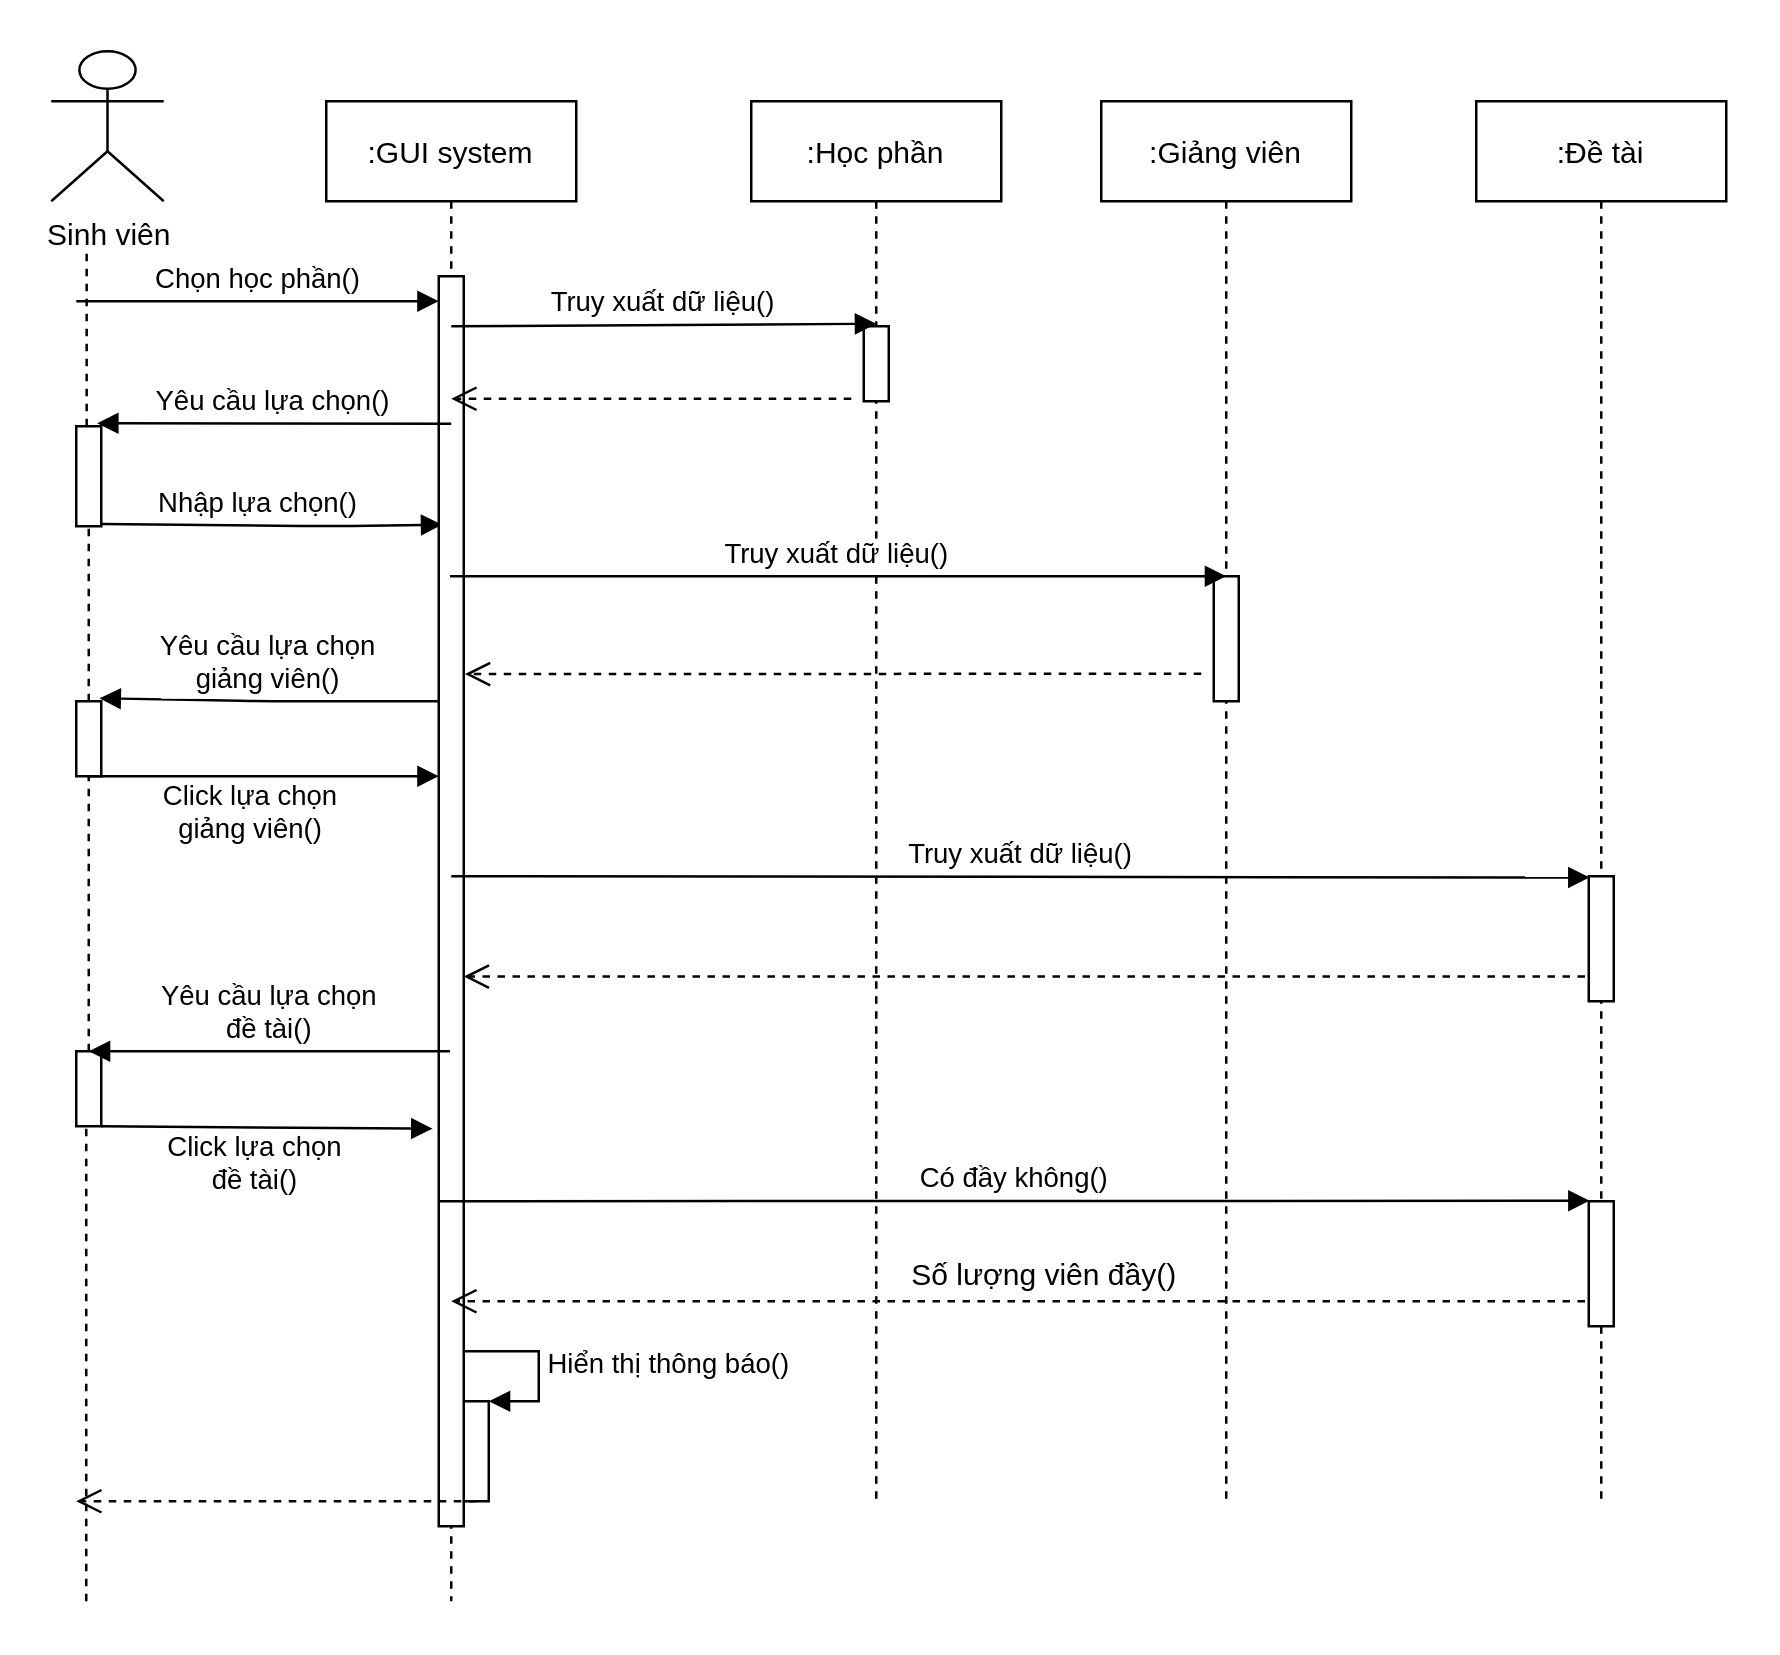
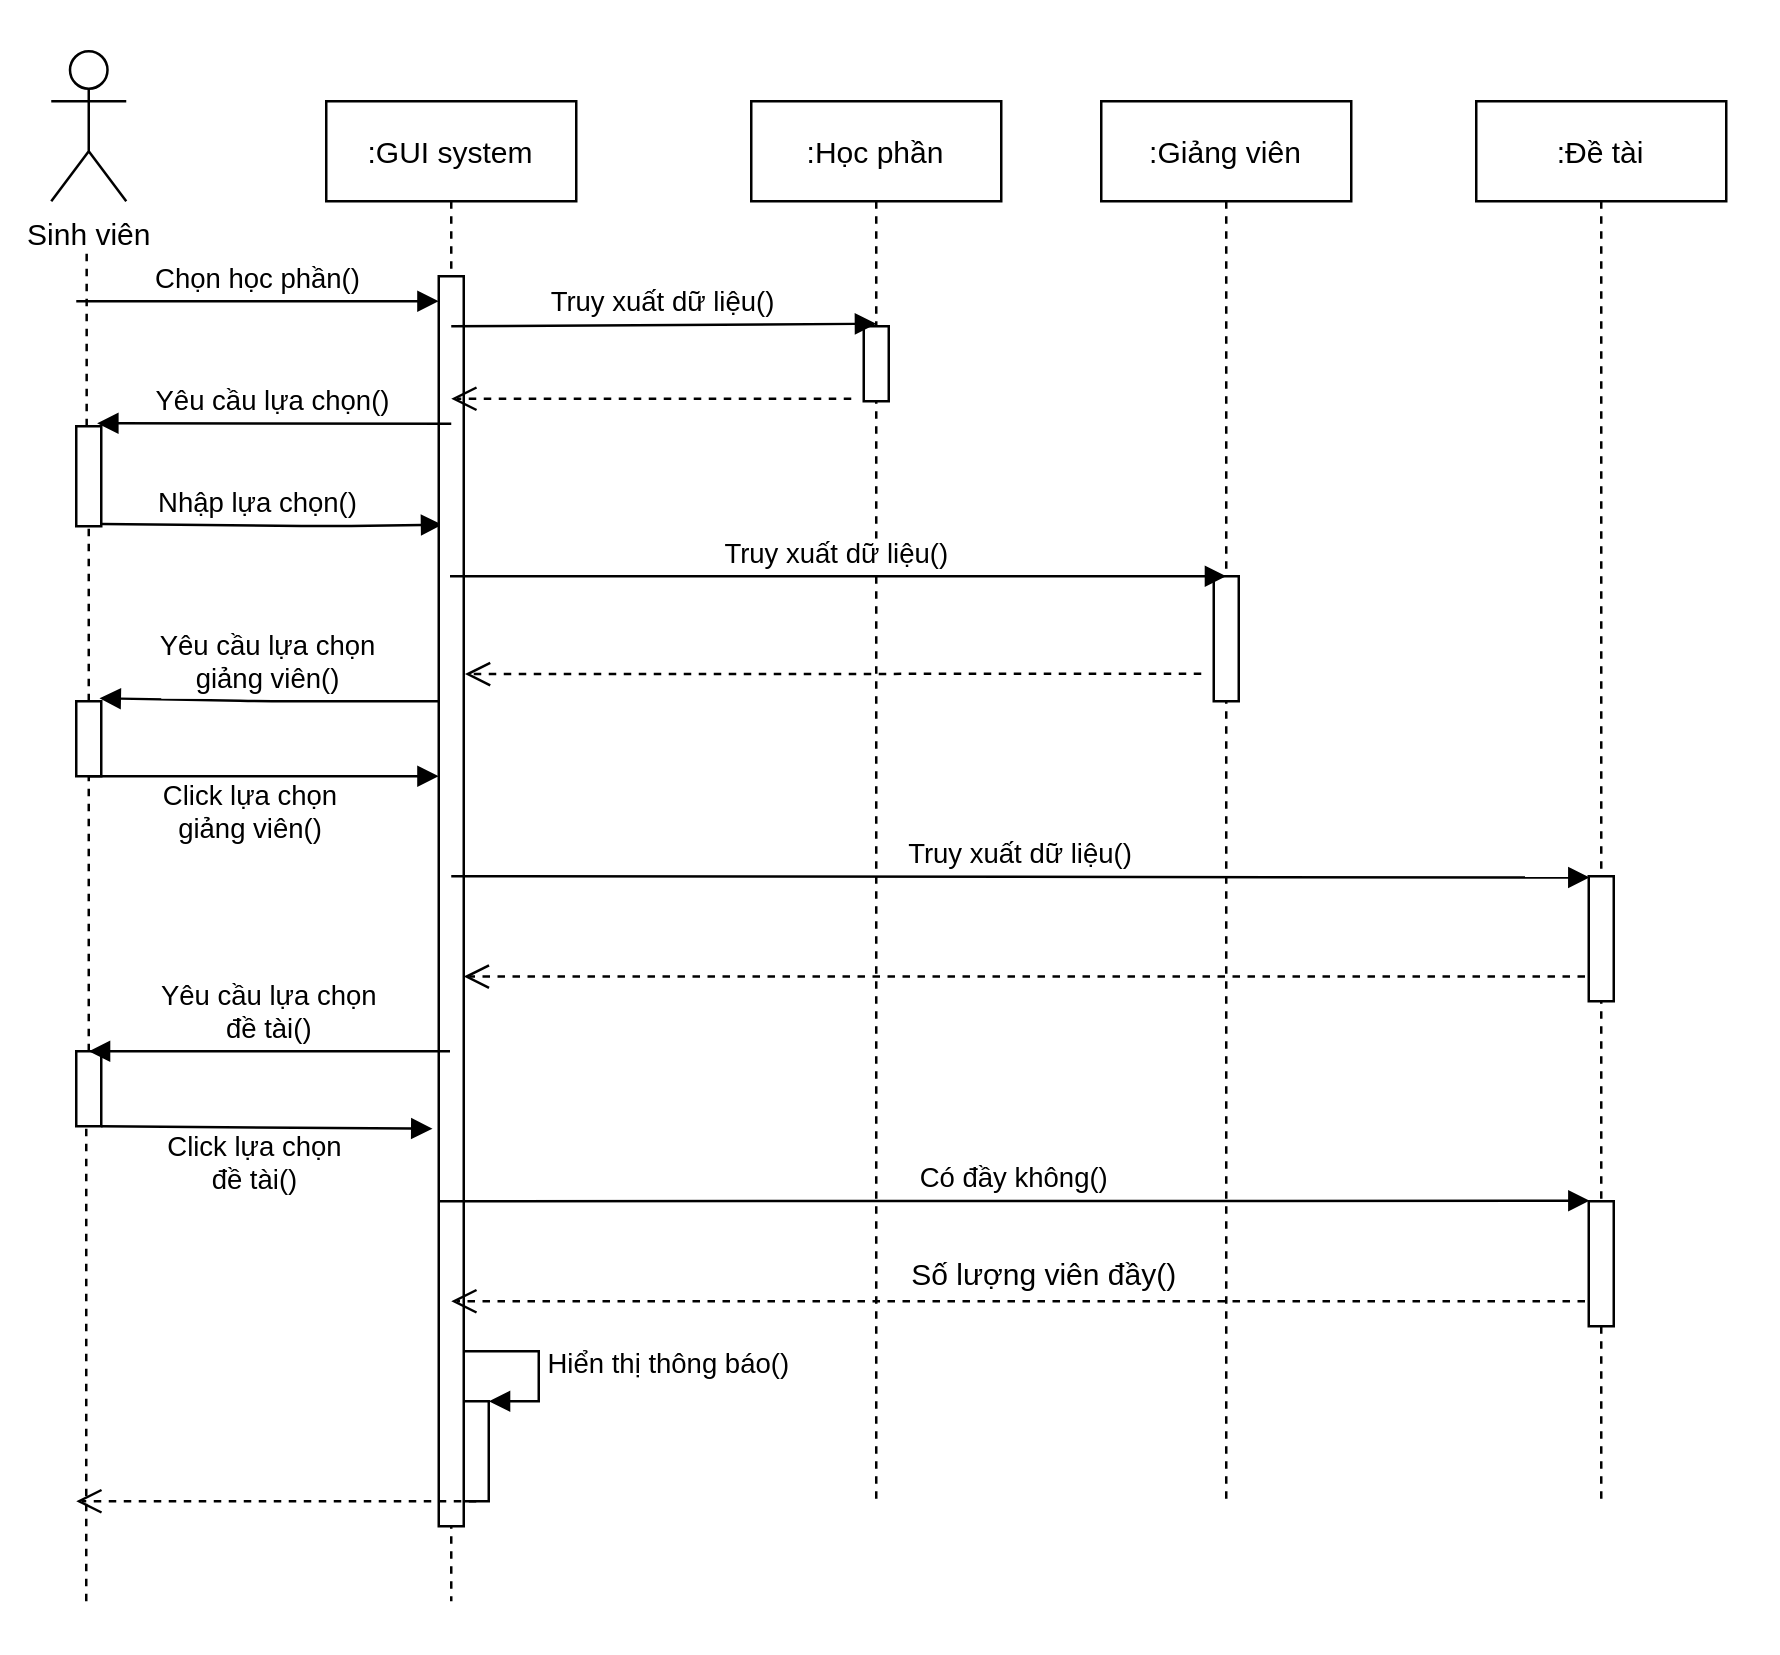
node "Sinh viên": size 113x150 -> 75x150
